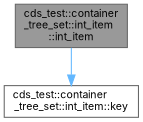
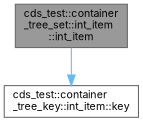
node "cds_test::container _tree_set::int_item::key": label "cds_test::container _tree_set::int_item::key" -> "cds_test::container _tree_key::int_item::key"
